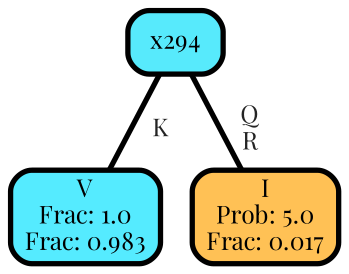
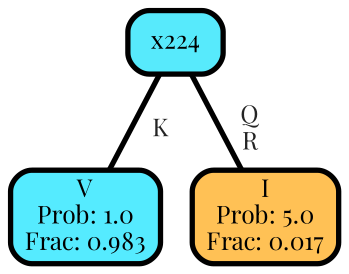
node "x294": label "x294" -> "x224"
node "V Frac: 1.0 Frac: 0.983": label "V Frac: 1.0 Frac: 0.983" -> "V Prob: 1.0 Frac: 0.983"
